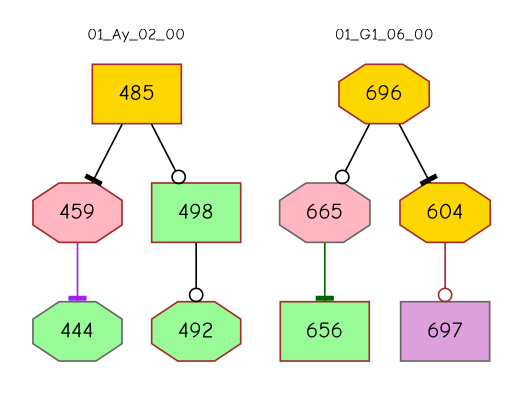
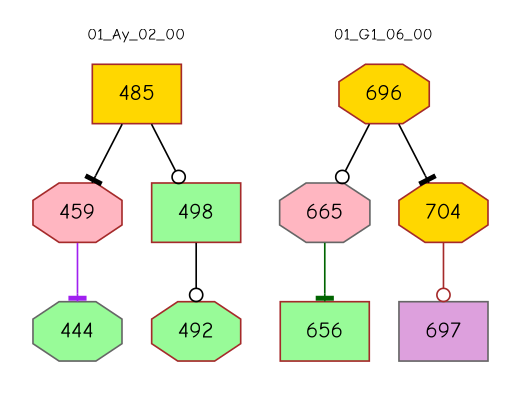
node "604": label "604" -> "704"
